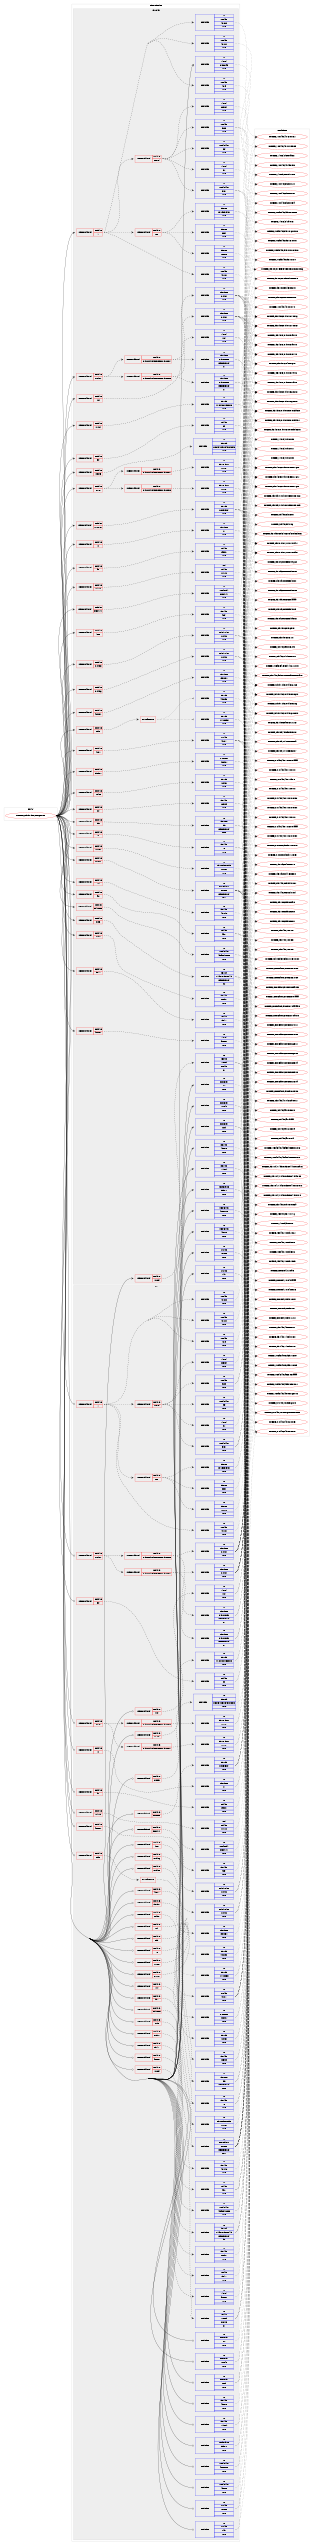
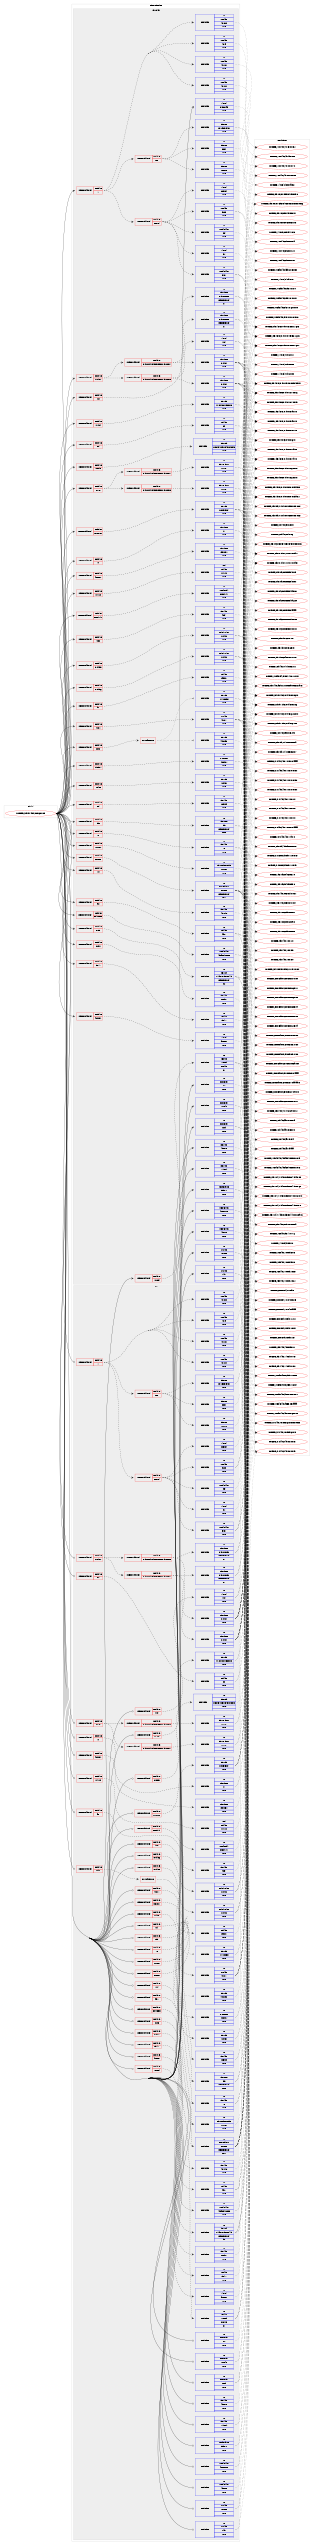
node "portage://dev-lang/python-exec-2.4.6-r2": label "portage://dev-lang/python-exec-2.4.6-r2" -> "portage://dev-lang/python-single-2.4.6-r2"
node "portage://dev-db/positive-3.33.0": label "portage://dev-db/positive-3.33.0" -> "portage://dev-db/sqlite-3.33.0"
node "portage://dev-util/nvidia-cuda-toolkit-8.0.61": added
